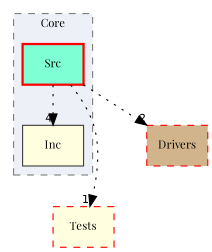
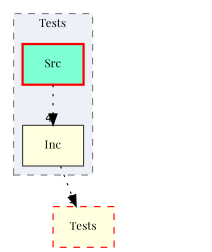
cluster "Core": label "Core" -> "Tests"
edge "Src" -> "Tests": now "Inc" -> "Tests"
node "Drivers": removed
